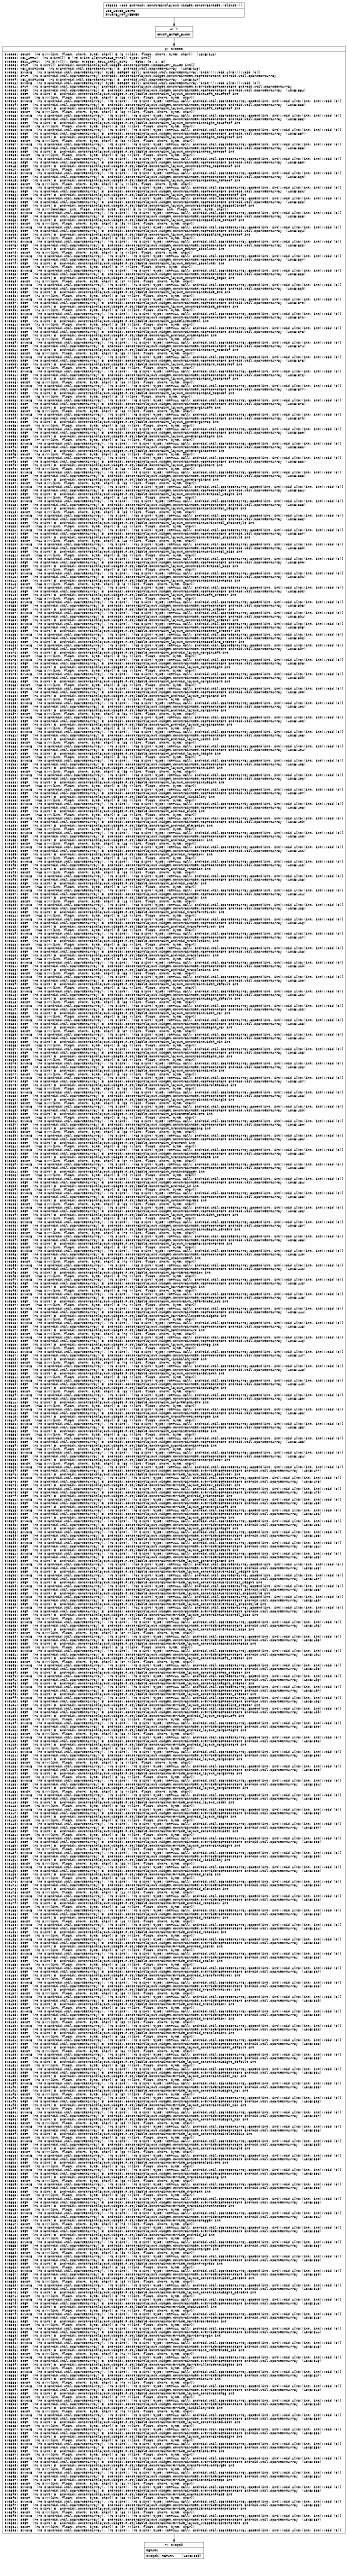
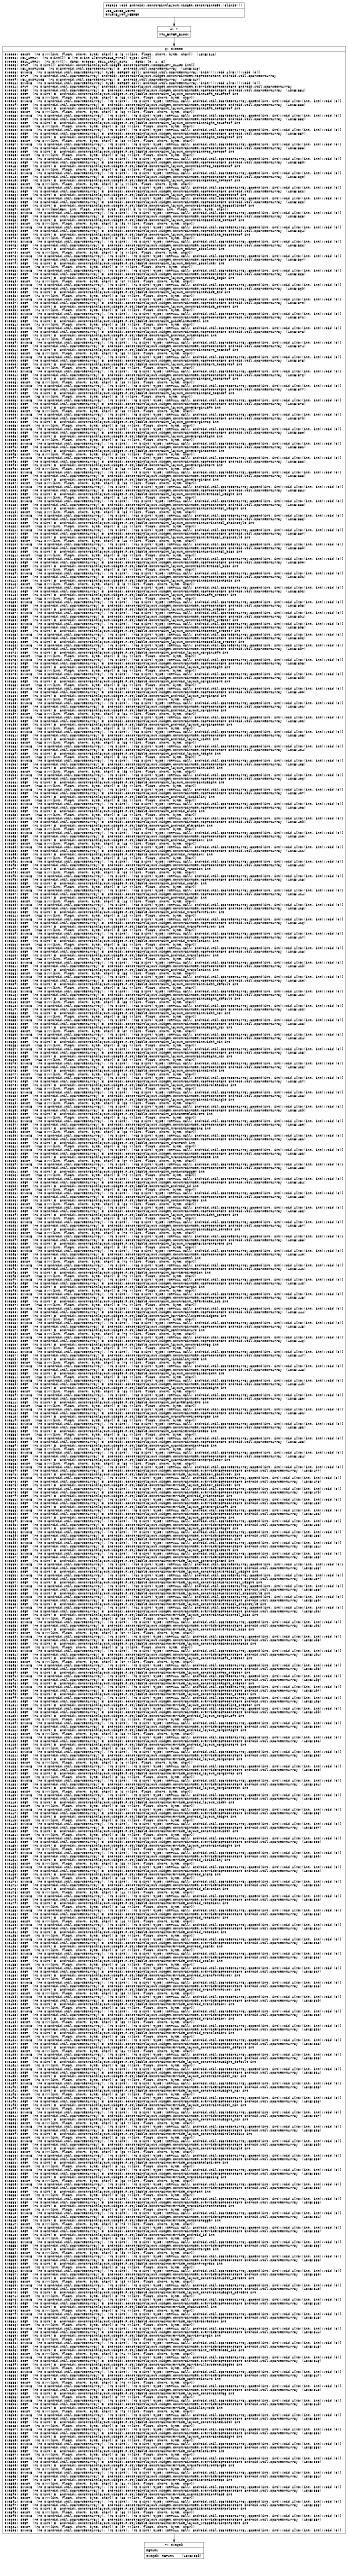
node "4: ?": text "CONST_ENTER_BLOCK" -> "MTH_ENTER_BLOCK"
